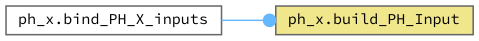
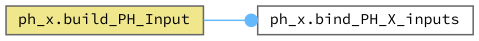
edge "ph_x.bind_PH_X_inputs" -> "ph_x.build_PH_Input": reversed
